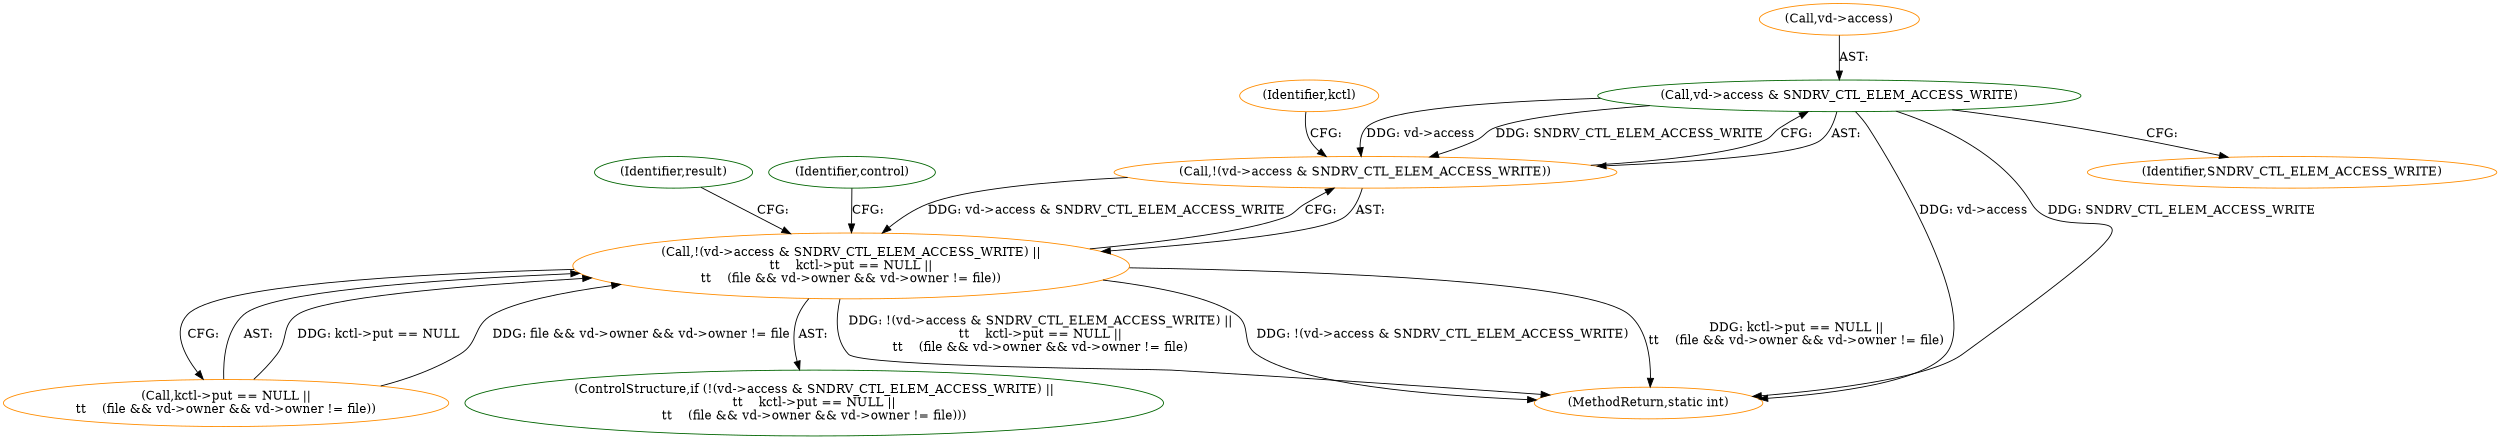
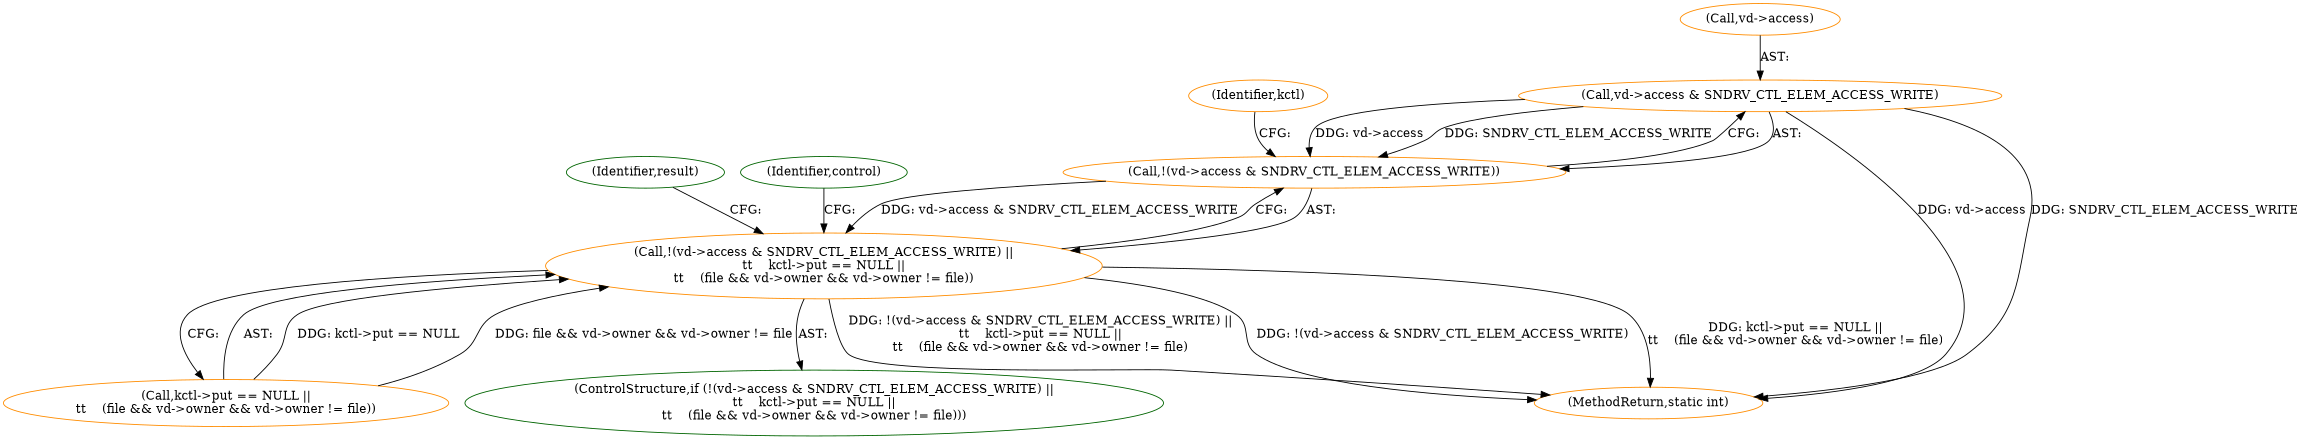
node "(Call,vd->access & SNDRV_CTL_ELEM_ACCESS_WRITE)": color darkgreen -> darkorange
node "(Identifier,SNDRV_CTL_ELEM_ACCESS_WRITE)": removed
